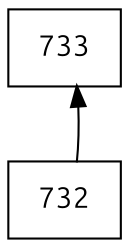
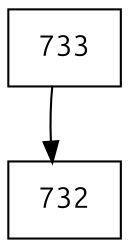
edge "732" -> "733": reversed
